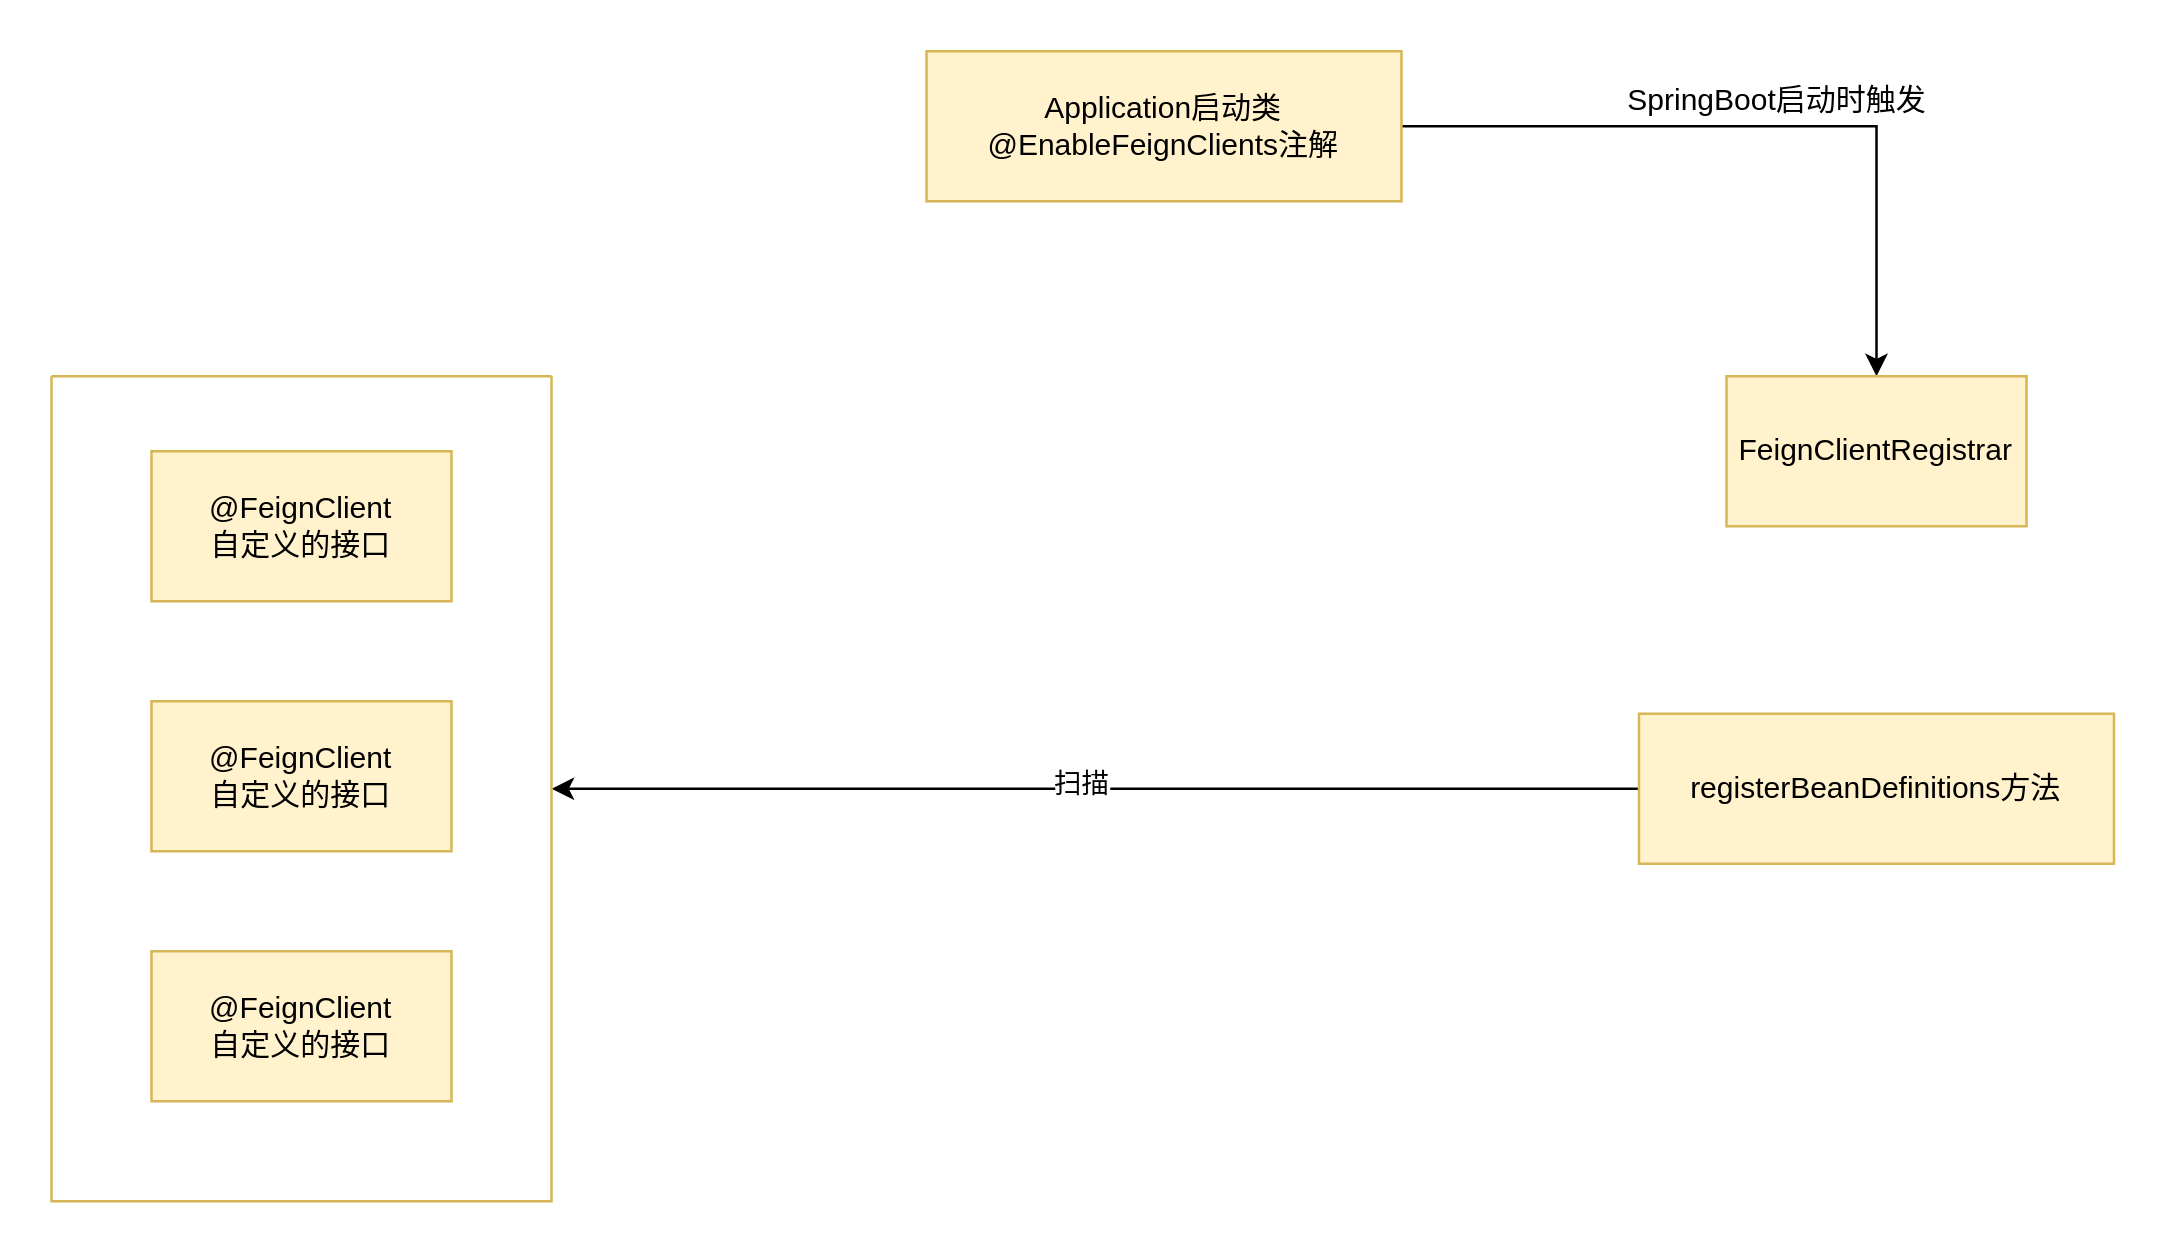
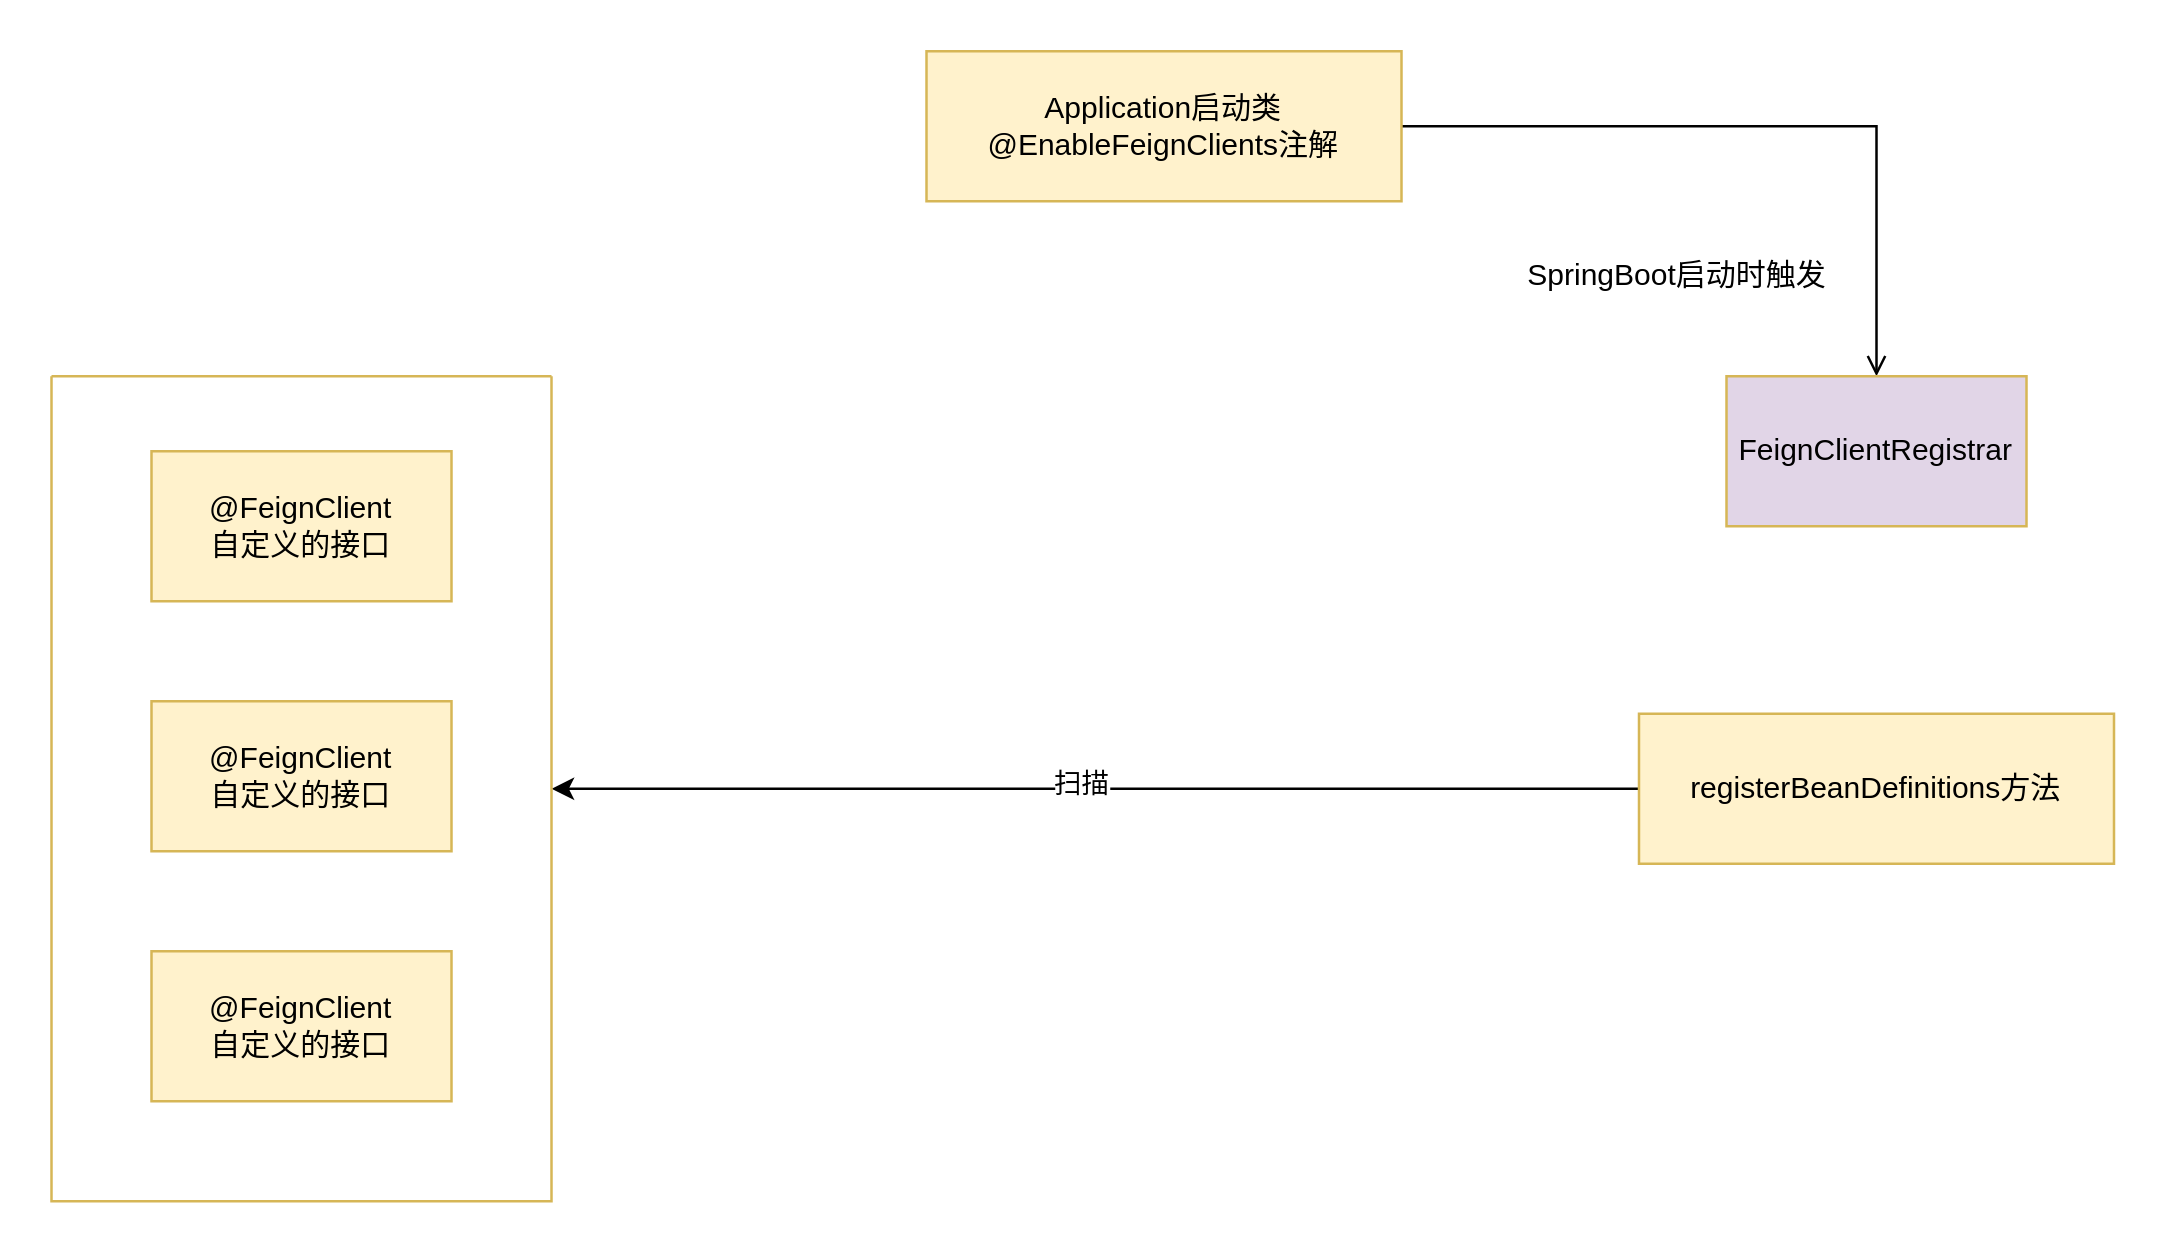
node "SpringBoot启动时触发": moved (1776, 101) -> (1676, 276)
edge "Application启动类 @EnableFeignClients注解" -> "FeignClientRegistrar": arrowhead classic -> open
node "FeignClientRegistrar": fillcolor #fff2cc -> #e1d5e7
